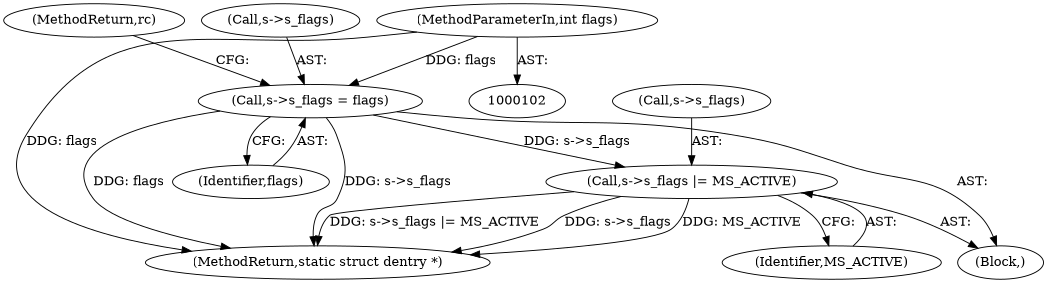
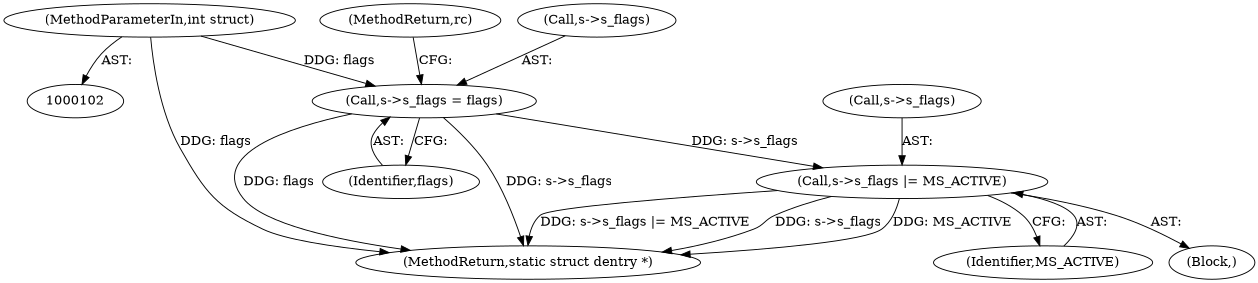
node "(MethodParameterIn,int flags)": label "(MethodParameterIn,int flags)" -> "(MethodParameterIn,int struct)"
edge "(Call,s->s_flags = flags)" -> "(Block,)": removed, label "AST:"
